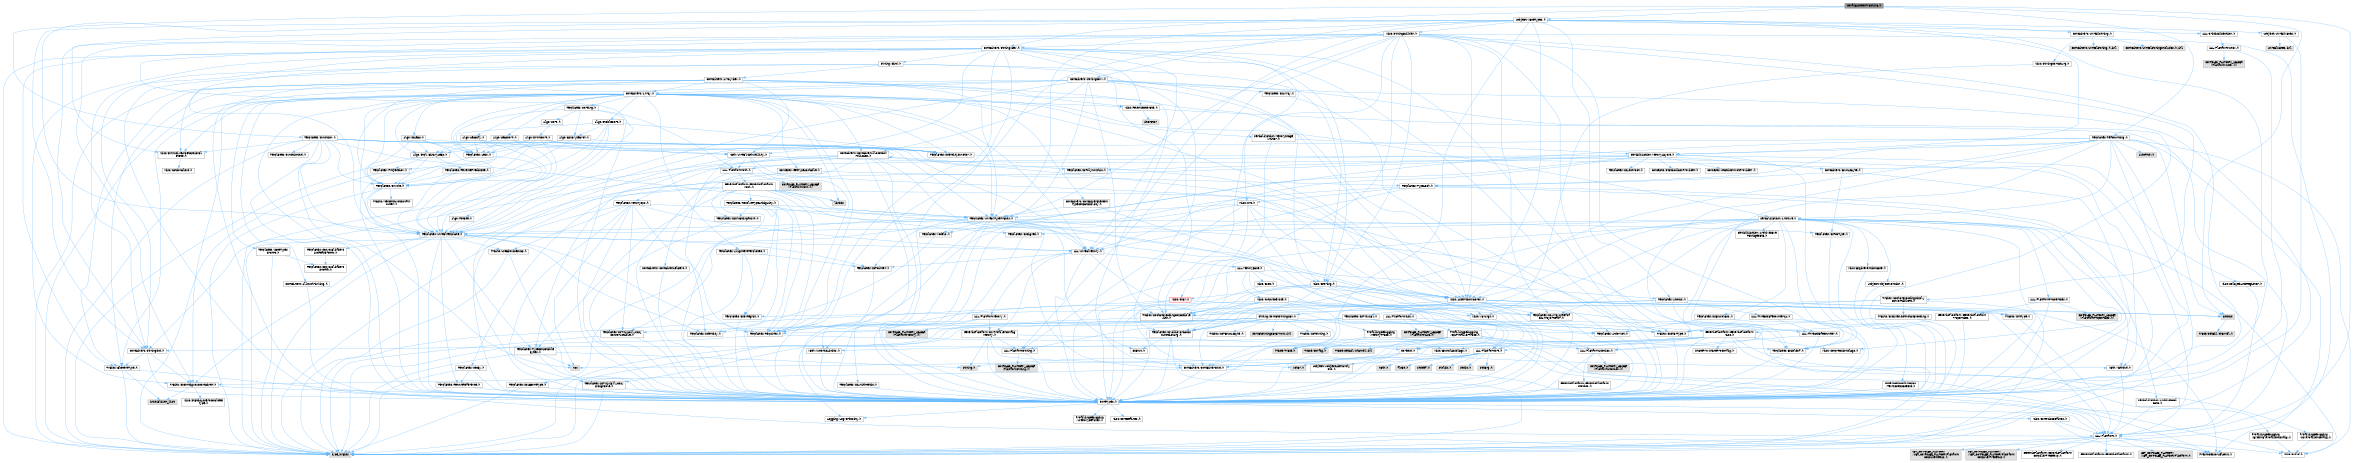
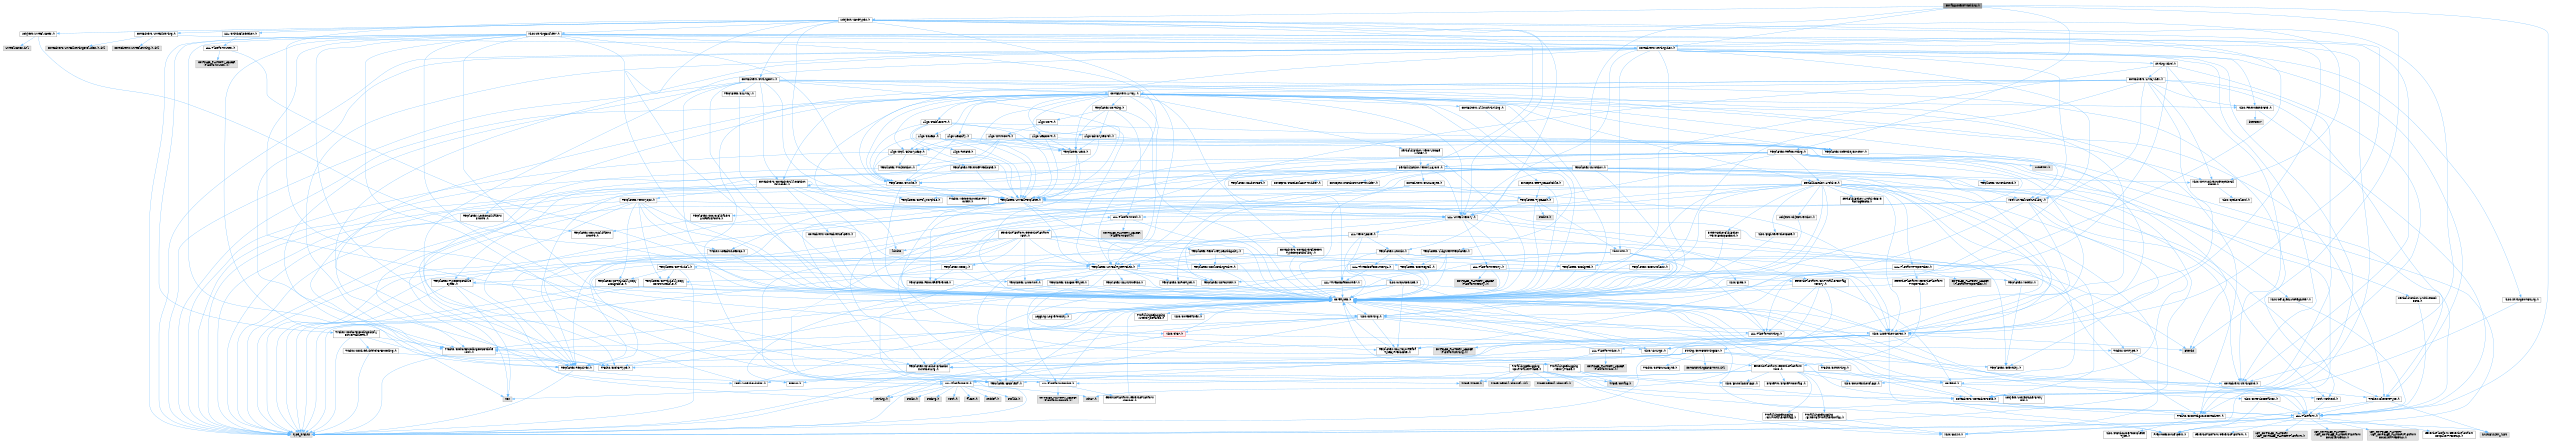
node "stdint.h": added
edge "Templates/UnrealTypeTraits.h" -> "Templates/UnrealTemplate.h": reversed
node "Templates/NameTypes FromTo.h": label "Templates/NameTypes FromTo.h" -> "Templates/LosesQualifiers FromTo.h"
node "Templates/IsArrayOrRefOf IsArrayOrRefOf.h": label "Templates/IsArrayOrRefOf IsArrayOrRefOf.h" -> "Templates/IsArrayOrRefOf TypeByPredicate.h"
edge "atomic" -> "Trace/Detail/Channel.h": now "ProfilingDebugging /CpuProfilerTrace.h" -> "Trace/Detail/Channel.h"
edge "Misc/CString.h" -> "CoreTypes.h": reversed
